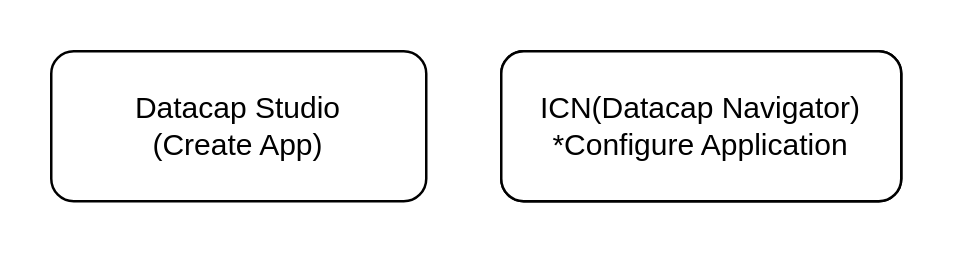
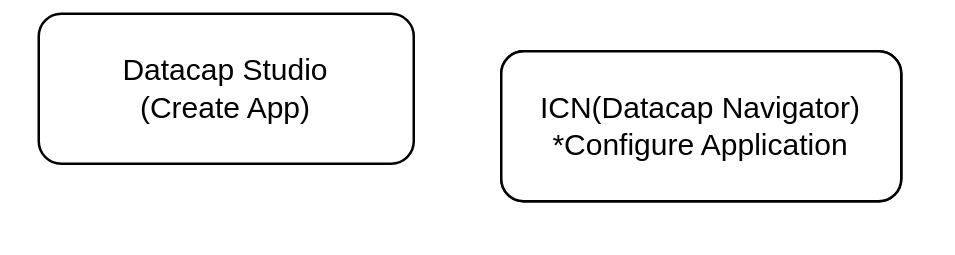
node "Datacap Studio (Create App)": moved (239, 126) -> (226, 89)
